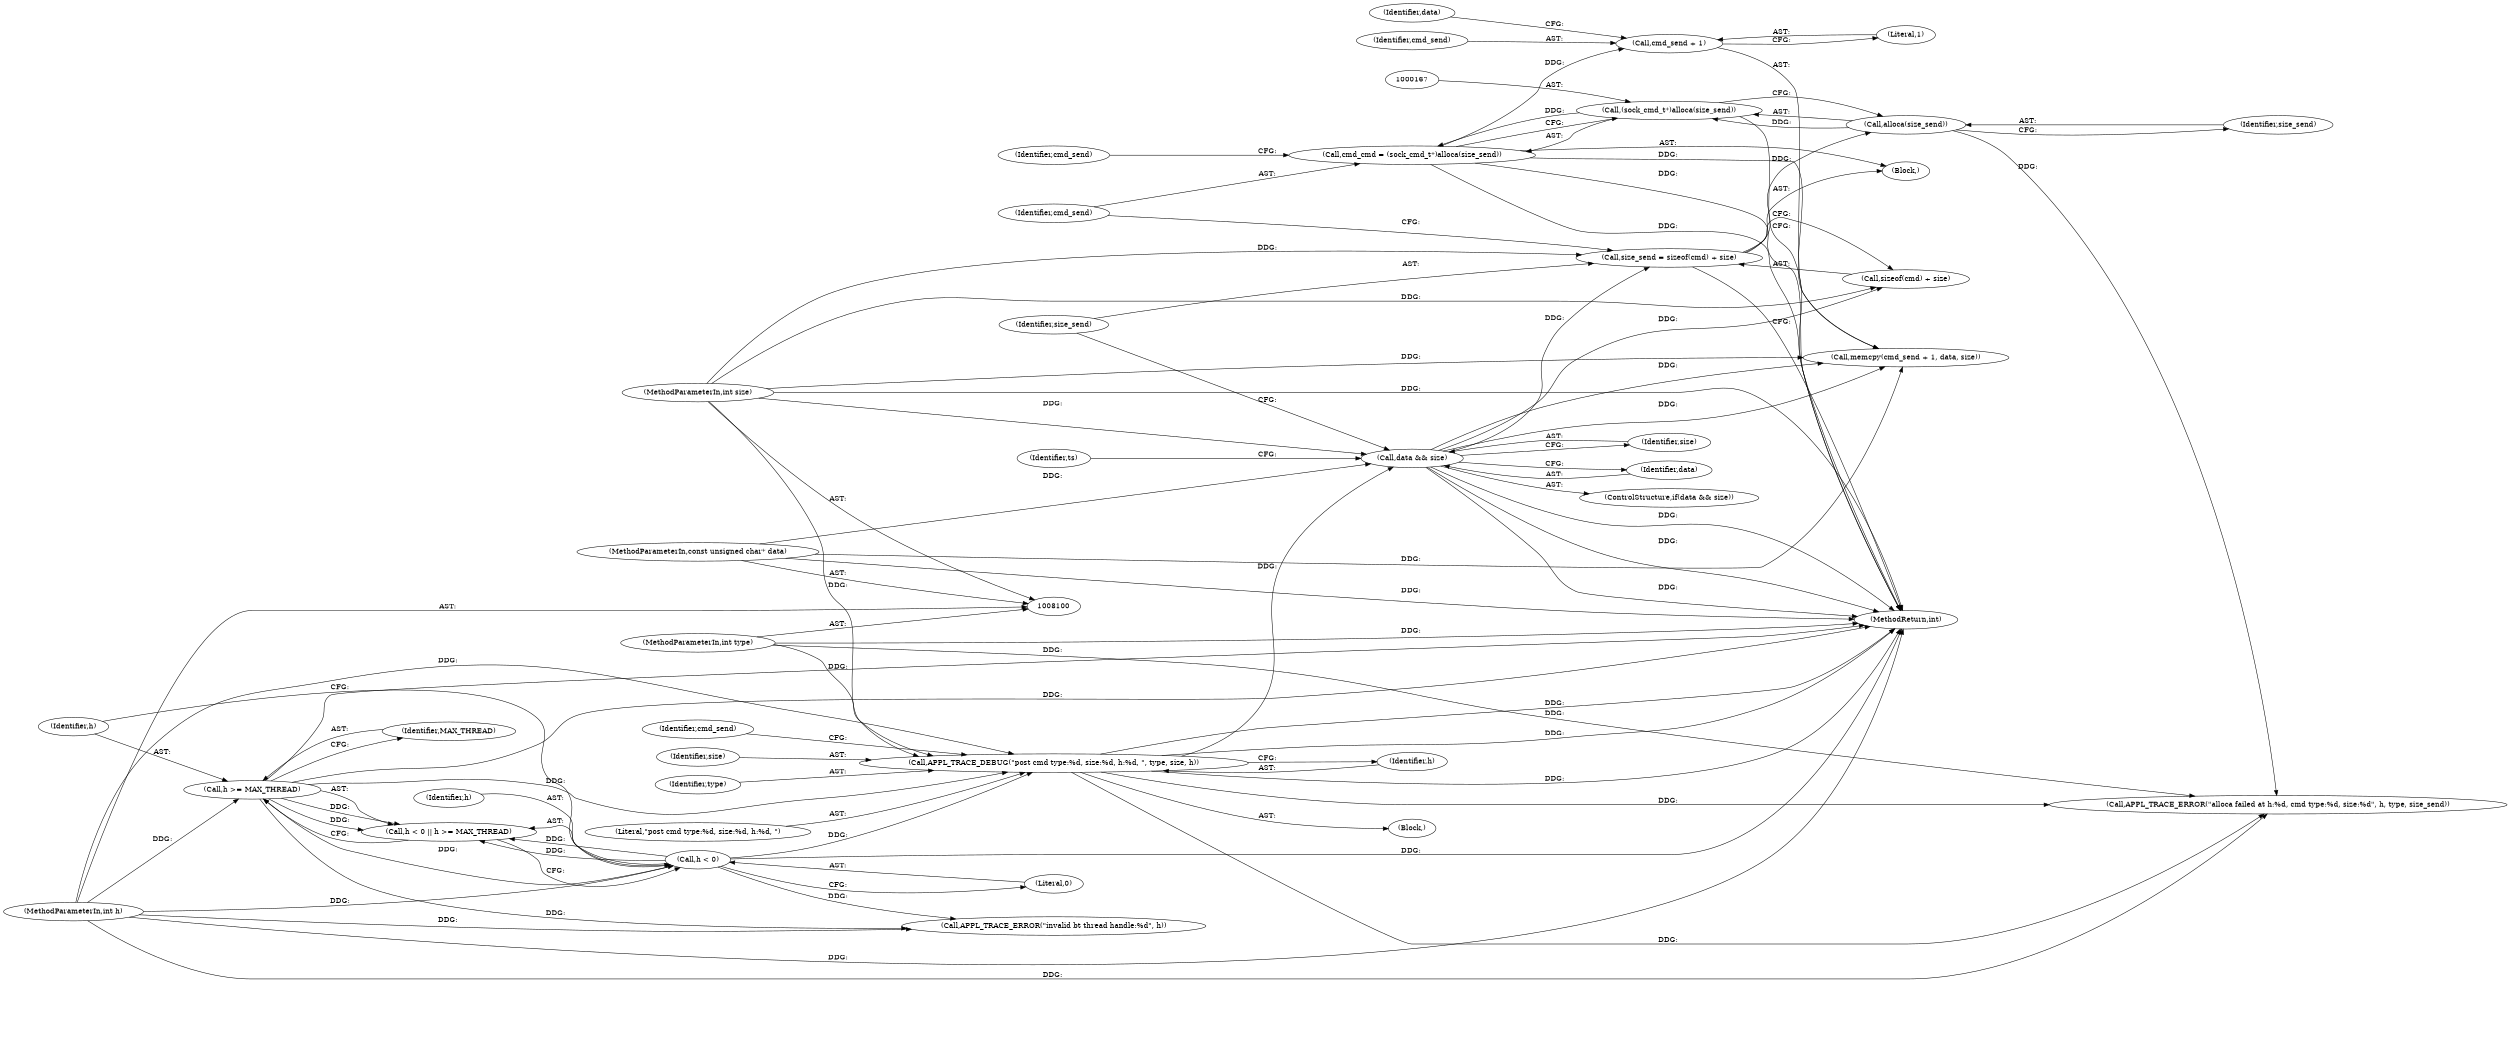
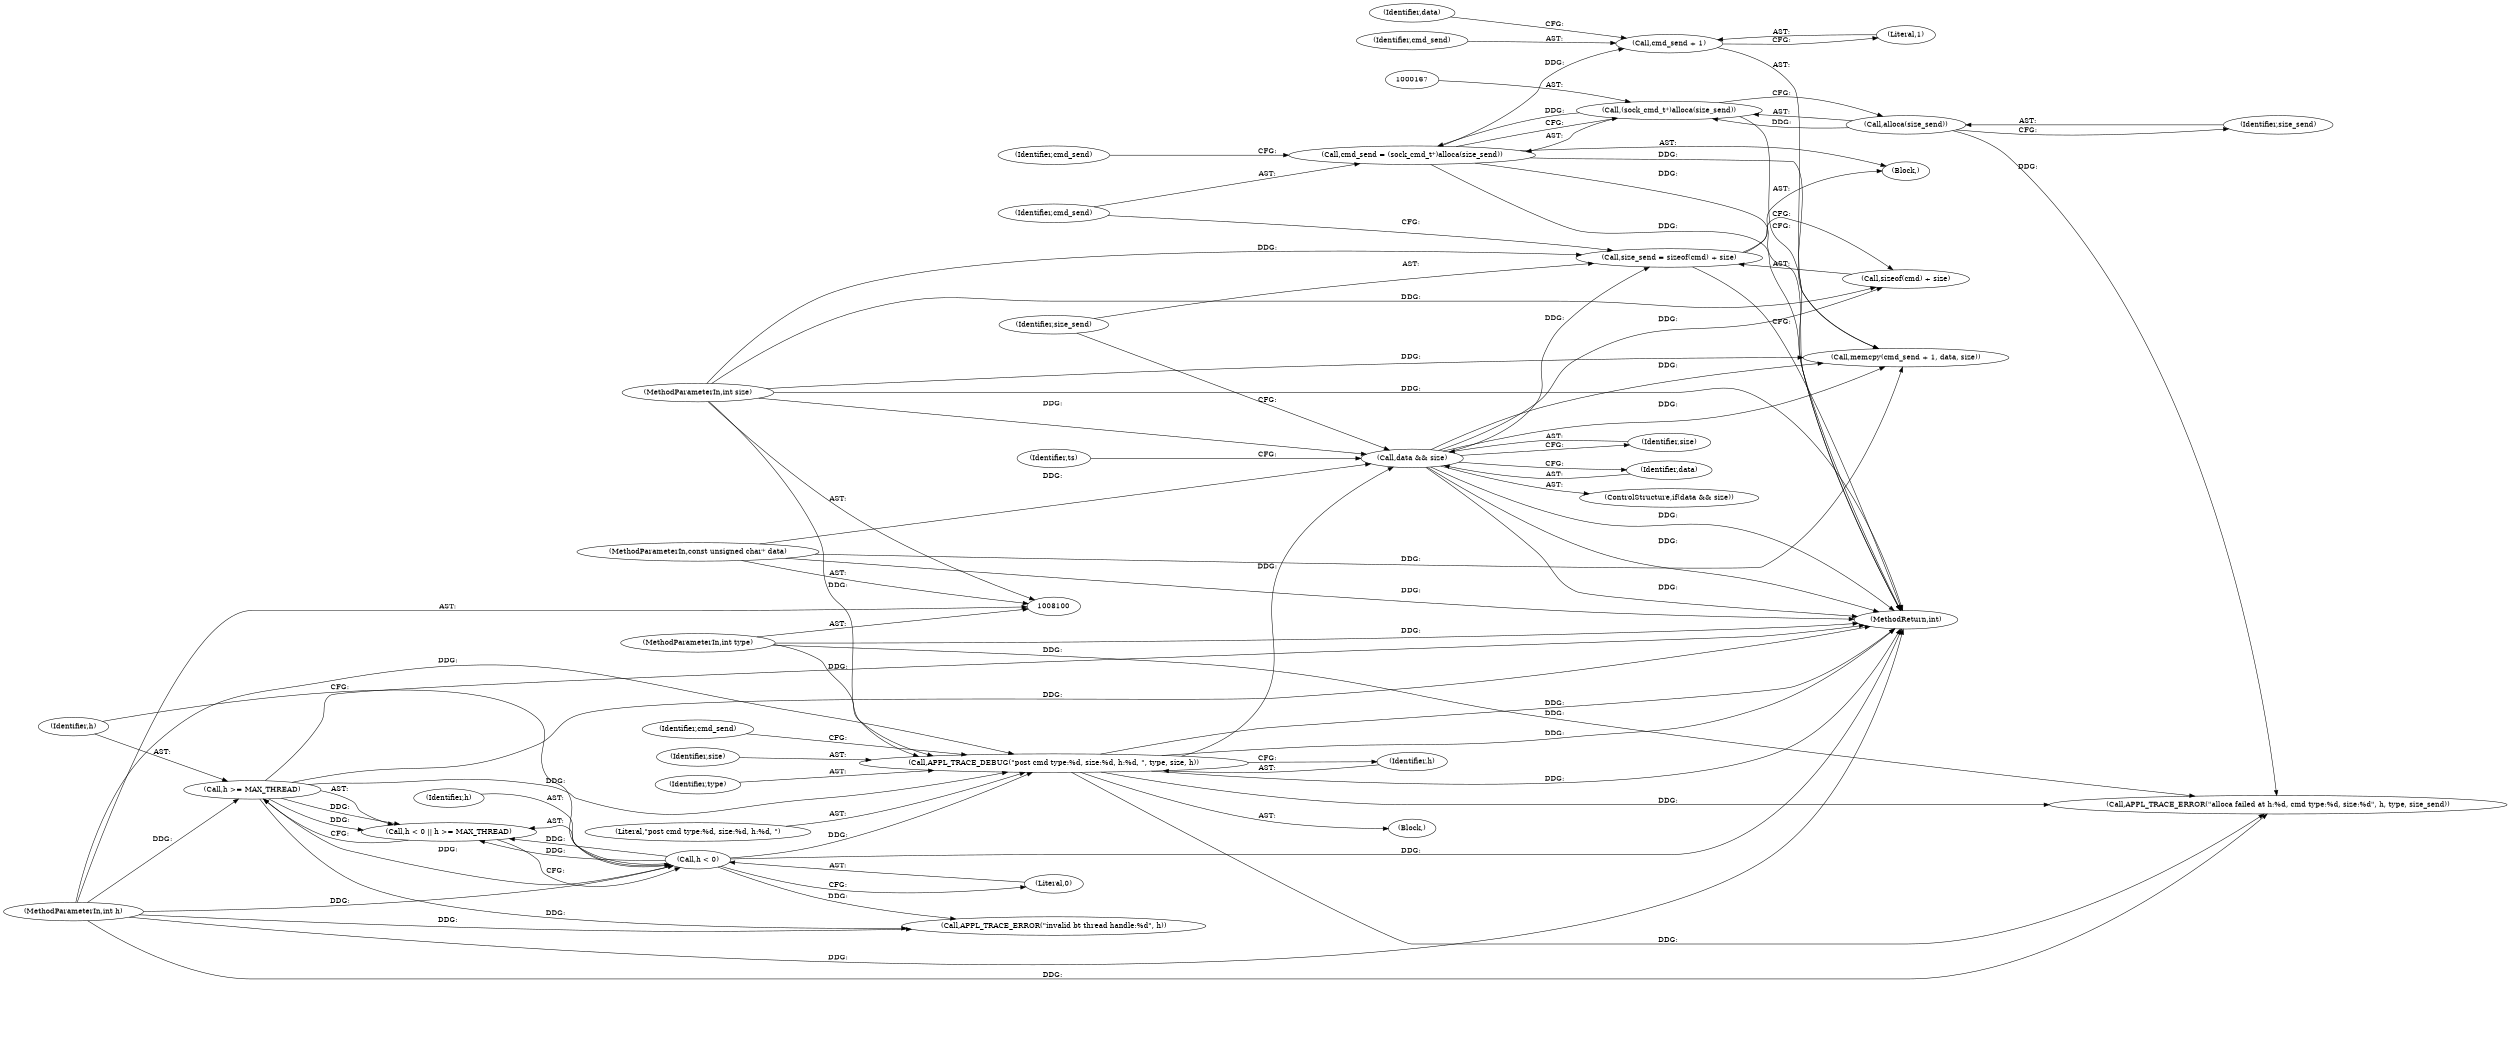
node "(Call,cmd_cmd = (sock_cmd_t*)alloca(size_send))": label "(Call,cmd_cmd = (sock_cmd_t*)alloca(size_send))" -> "(Call,cmd_send = (sock_cmd_t*)alloca(size_send))"
edge "(Call,size_send = sizeof(cmd) + size)" -> "(Call,alloca(size_send))": removed, label "DDG:"
node "(Identifier,MAX_THREAD)": removed
